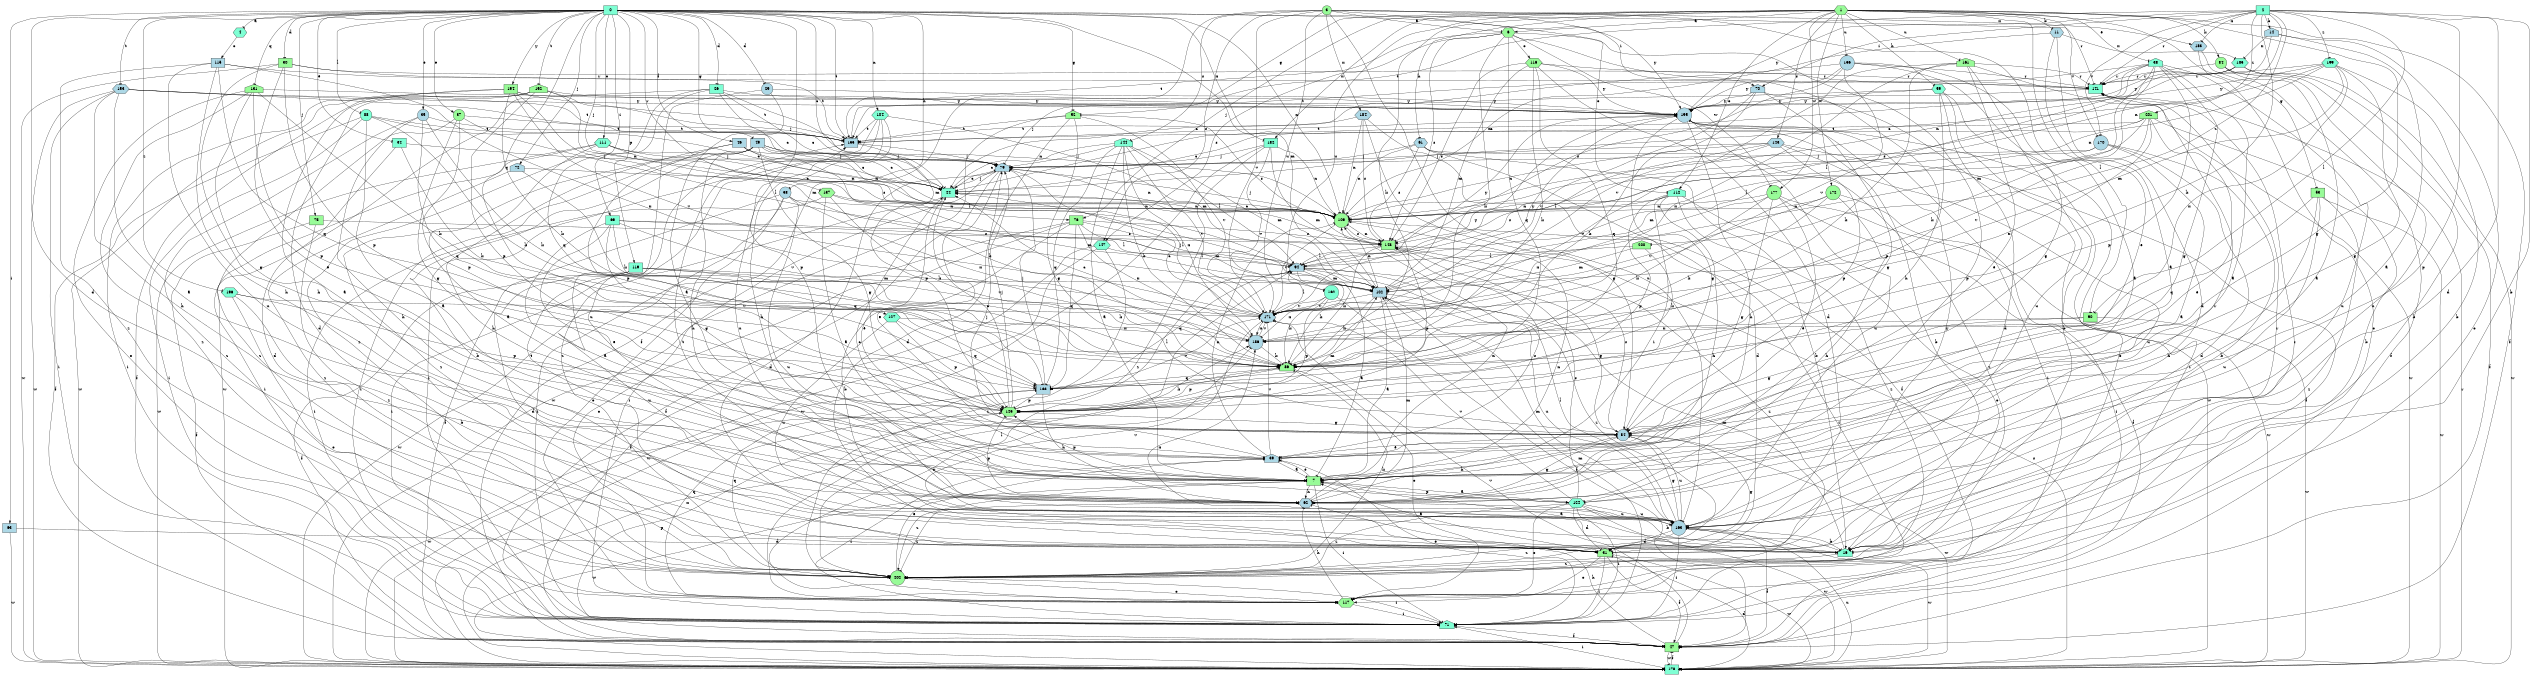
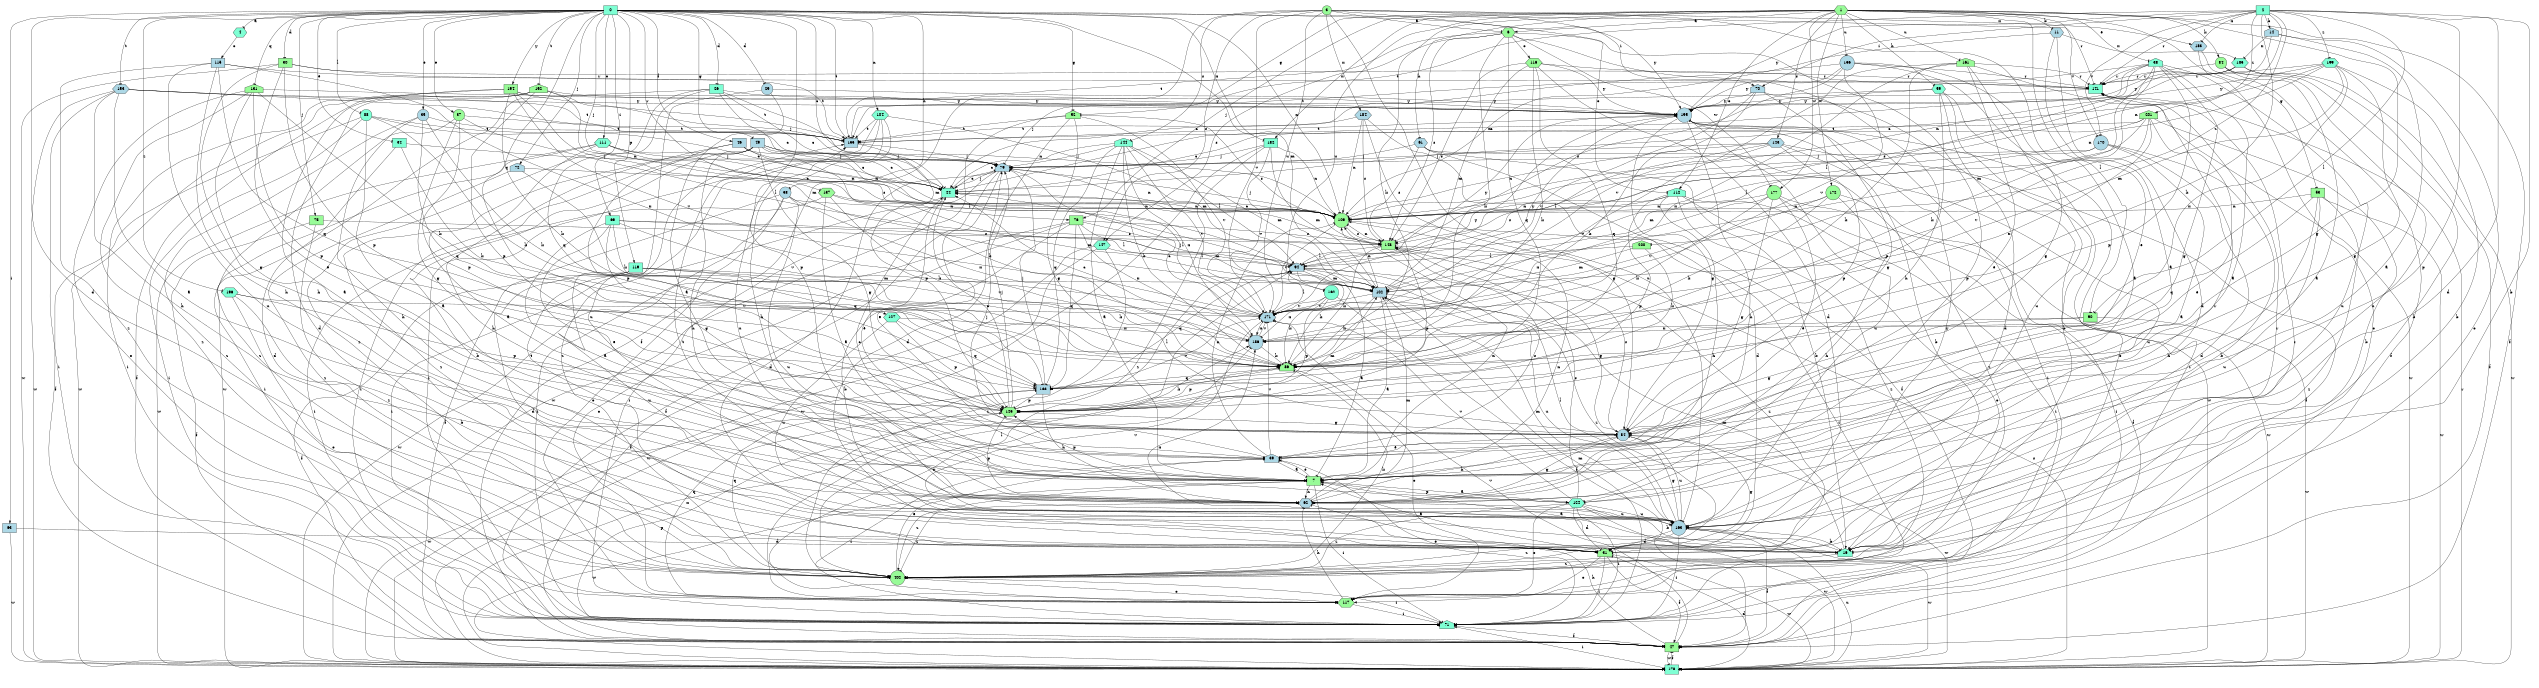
edge "61" -> "109": now "53" -> "109"
edge "112" -> "7": now "112" -> "71"
node "202": label "202" -> "402"
